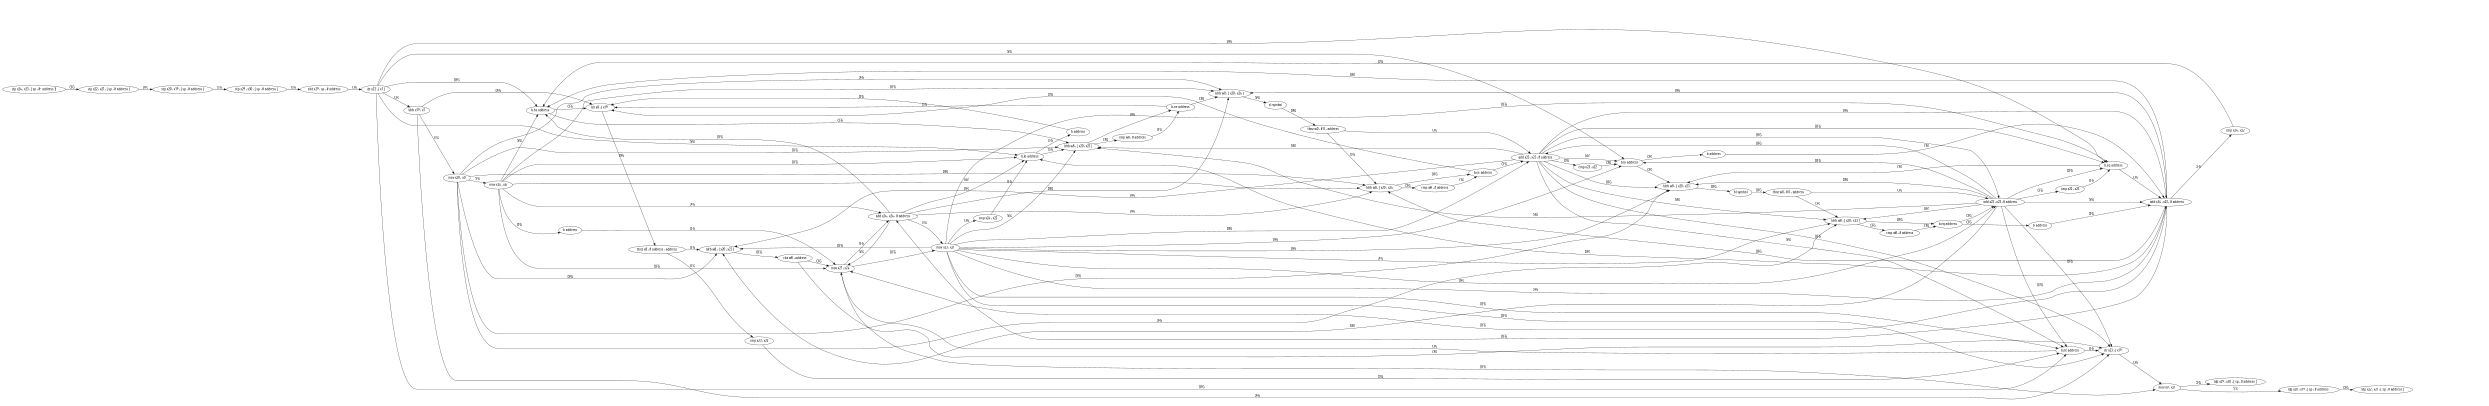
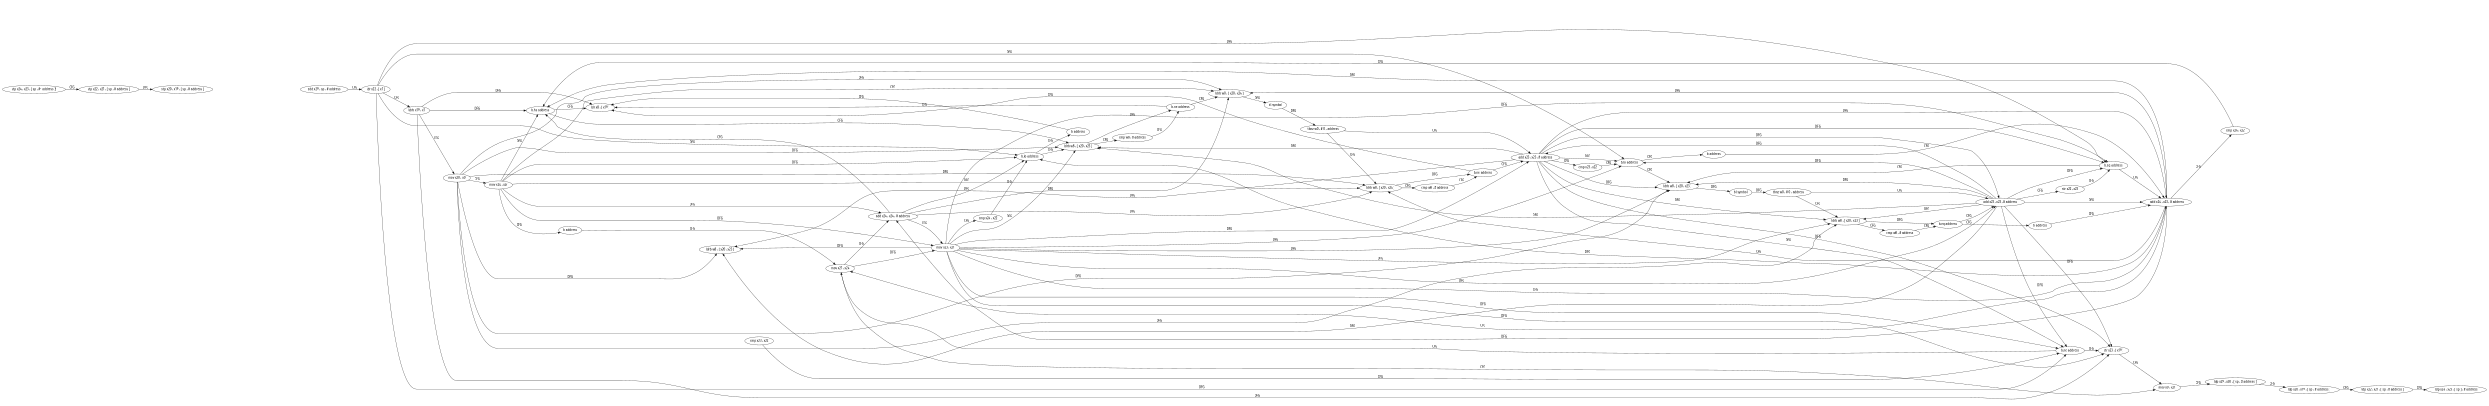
edge "ldr x22 , [ x1 ]" -> "b.hs address": now "ldrb x19 , x1" -> "b.hs address"
edge "mov x24 , xzr" -> "ldrb w0 , [ x20 , x24 ]": label "DFG" -> "CFG"
node "stp x29 , x30 , [ sp , # address ]": removed
edge "add x24 , x24 , # address" -> "b.hs address": label "DFG" -> "CFG"
node "cmp x22 , x23": label "cmp x22 , x23" -> "str x22 , x23"
edge "add x24 , x24 , # address" -> "mov x21 , x24": removed, label "DFG"
node "tbnz x8 , # address , address": removed
edge "add x24 , x23 , # address" -> "ldrb w8 , [ x20 , x24 ]": label "DFG" -> "CFG"
node "cbz w8 , address": removed
edge "mov x24 , xzr" -> "mov x21 , x24": now "mov x24 , xzr" -> "mov x23 , x21"
edge "mov x23 , x21" -> "add x24 , x23 , # address": label "DFG" -> "CFG"
edge "add x24 , x23 , # address" -> "mov x21 , x24": label "DFG" -> "CFG"
edge "mov x21 , x24" -> "mov x0 , x21": label "DFG" -> "CFG"
node "ldp x24 , x23 , [ sp ] , # address": added
edge "mov x0 , x21" -> "ldp x20 , x19 , [ sp , # address ]": now "ldp x29 , x30 , [ sp , # address ]" -> "ldp x20 , x19 , [ sp , # address ]"
